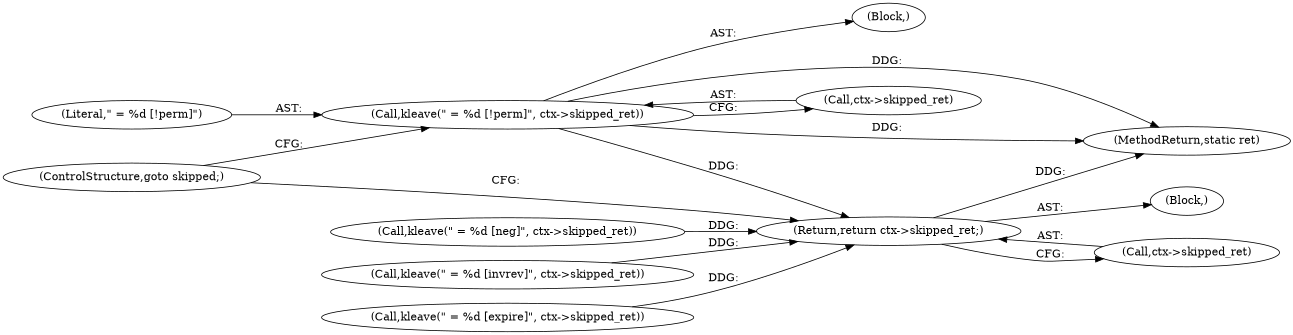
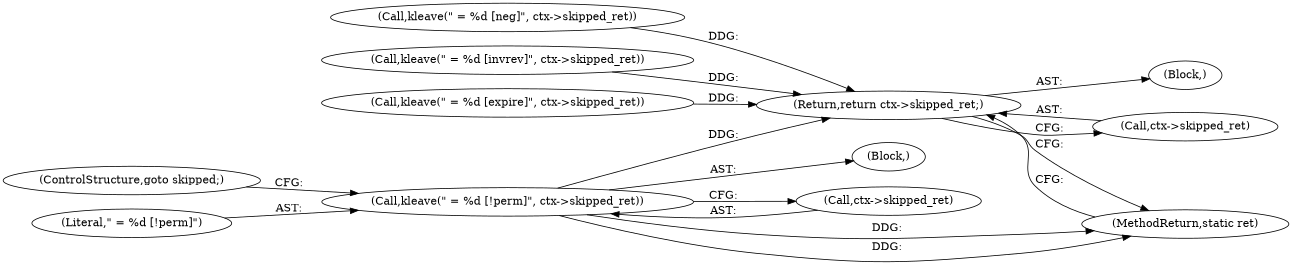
edge "(Return,return ctx->skipped_ret;)" -> "(MethodReturn,static ret)": label "DDG: " -> "CFG: "
edge "(ControlStructure,goto skipped;)" -> "(Return,return ctx->skipped_ret;)": now "(MethodReturn,static ret)" -> "(Return,return ctx->skipped_ret;)"
